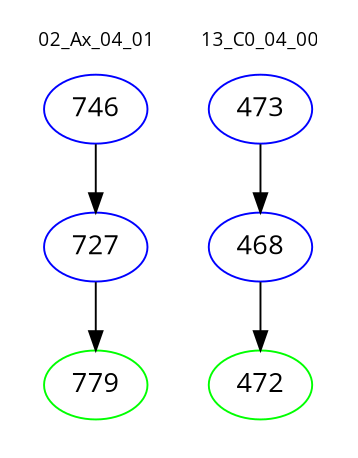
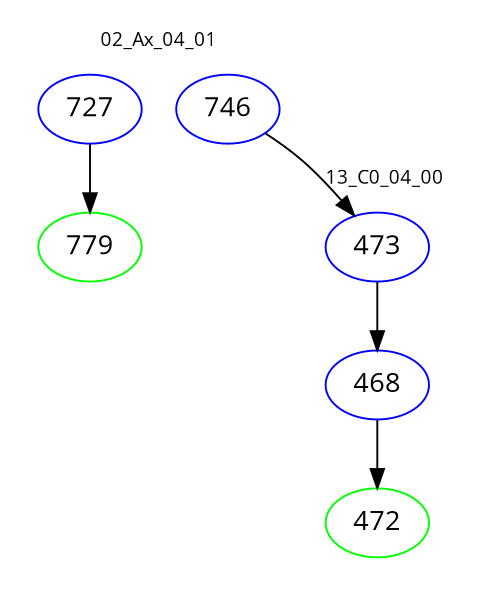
edge "746" -> "727": now "746" -> "473"
